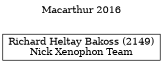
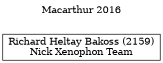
node "Richard Heltay Bakoss (2149) Nick Xenophon Team": label "Richard Heltay Bakoss (2149) Nick Xenophon Team" -> "Richard Heltay Bakoss (2159) Nick Xenophon Team"
